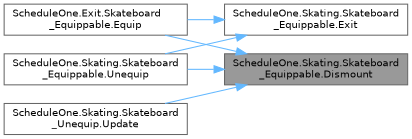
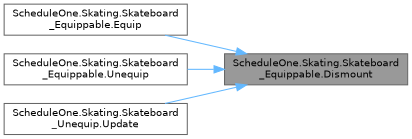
node "ScheduleOne.Exit.Skateboard _Equippable.Equip": label "ScheduleOne.Exit.Skateboard _Equippable.Equip" -> "ScheduleOne.Skating.Skateboard _Equippable.Equip"
node "ScheduleOne.Skating.Skateboard _Equippable.Exit": removed
